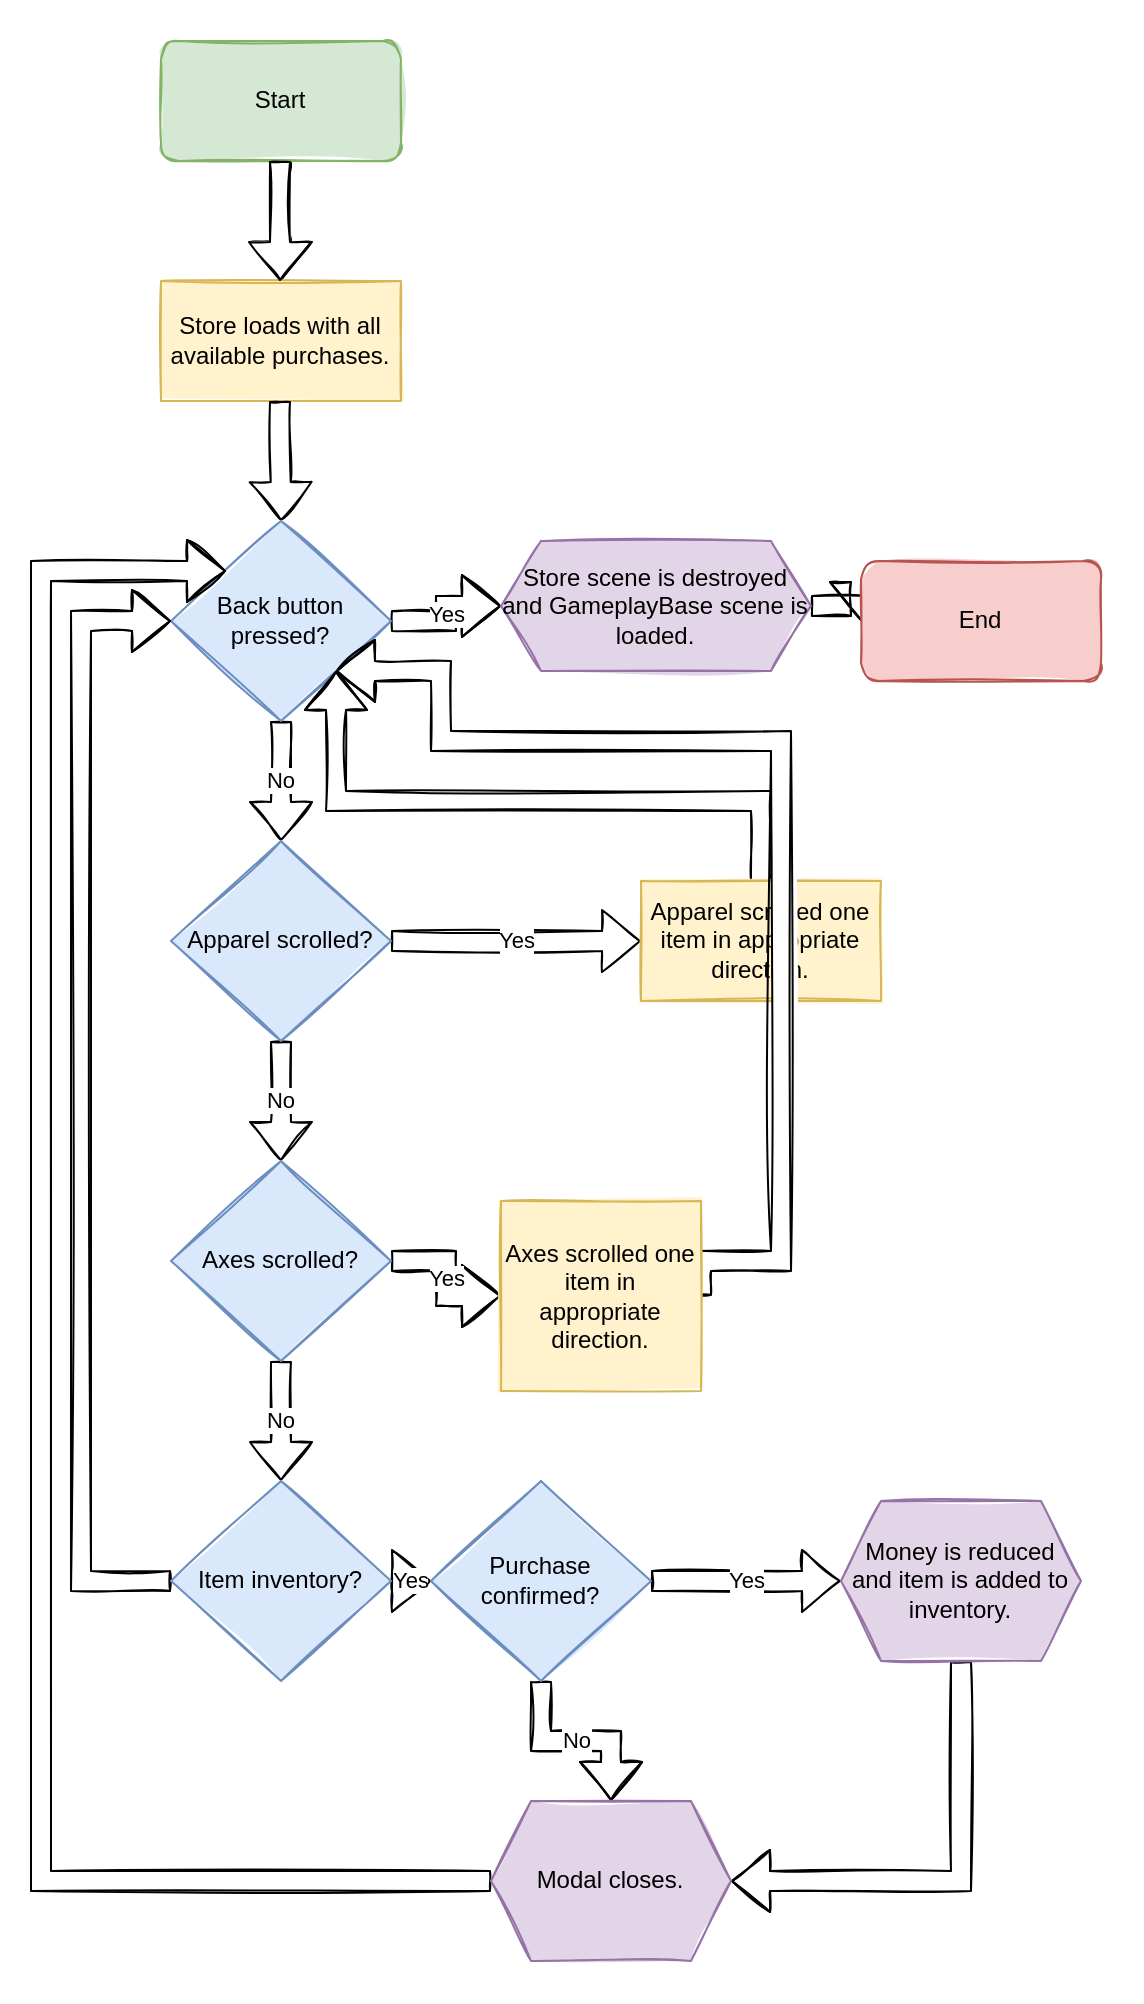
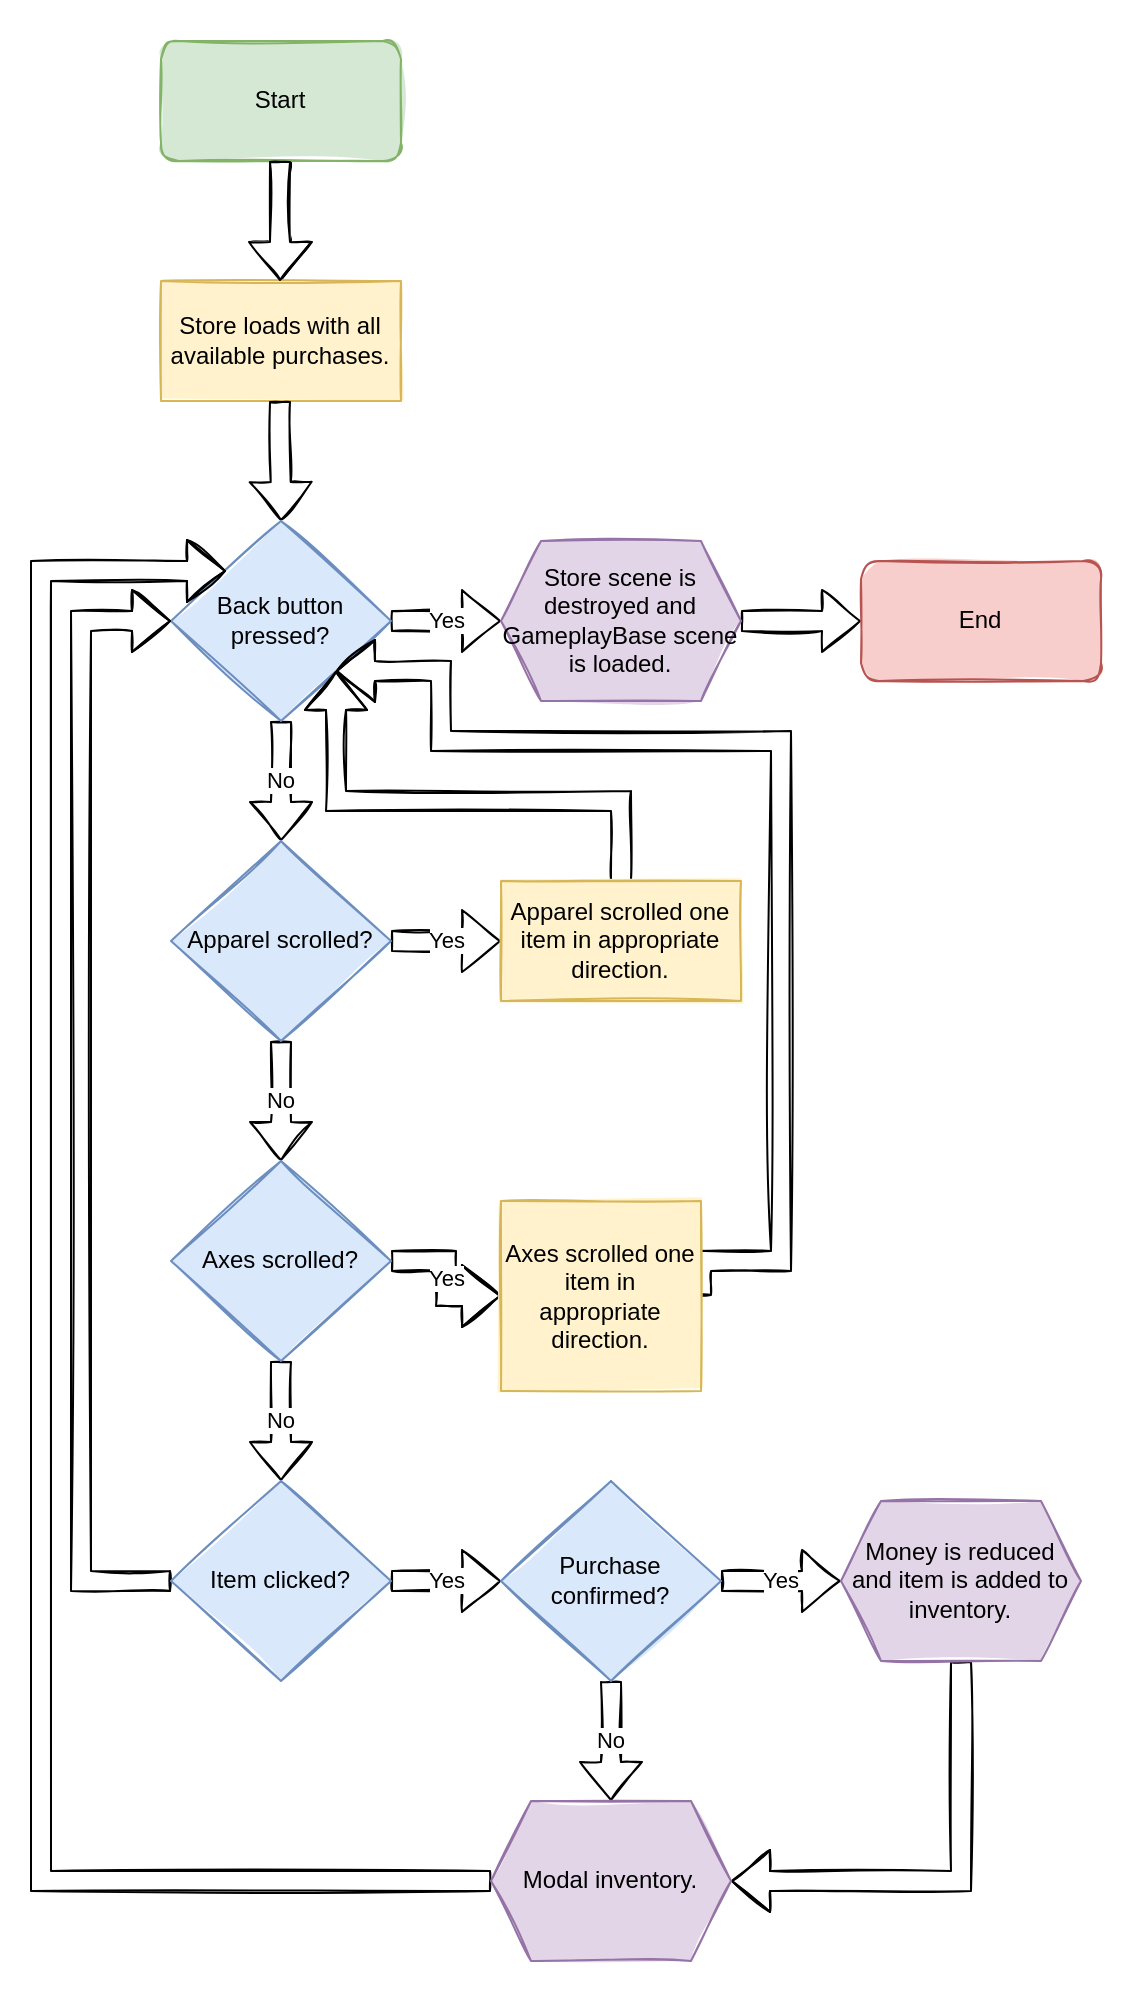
node "Store scene is destroyed and GameplayBase scene is loaded.": size 310x130 -> 240x160
node "Apparel scrolled one item in appropriate direction.": moved (761, 941) -> (621, 941)
node "Item inventory?": label "Item inventory?" -> "Item clicked?"
node "Purchase confirmed?": moved (541, 1581) -> (611, 1581)
node "Modal closes.": label "Modal closes." -> "Modal inventory."
